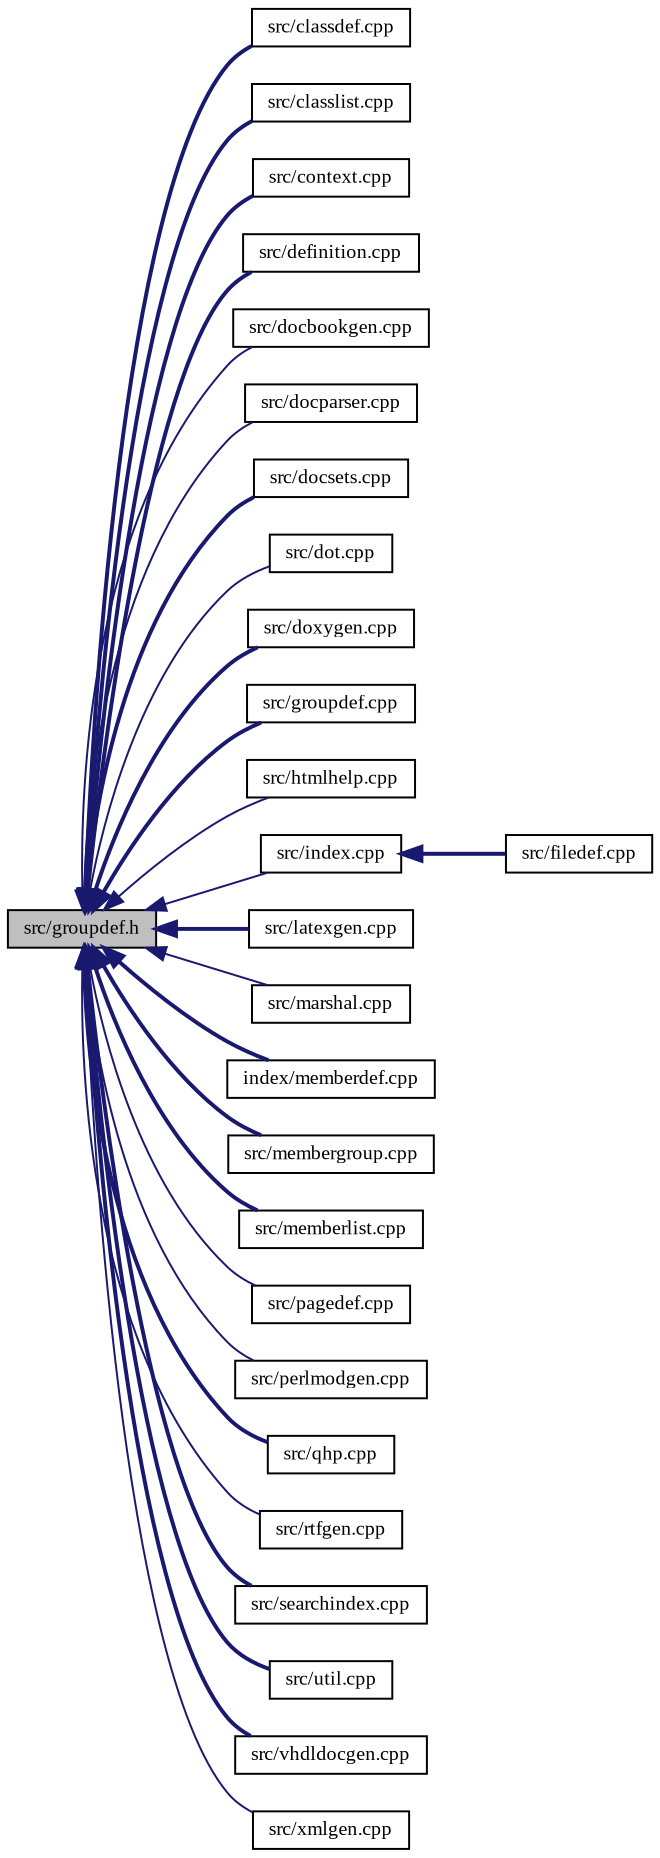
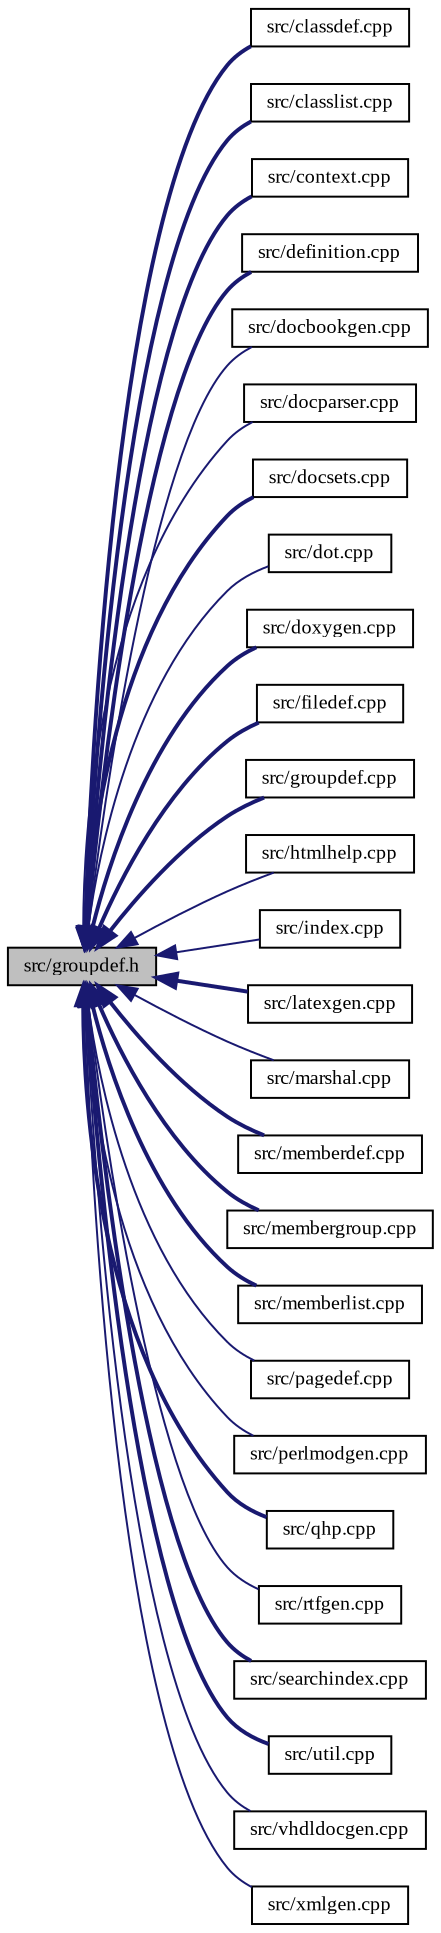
edge "src/filedef.cpp" -> "src/index.cpp": now "src/filedef.cpp" -> "src/groupdef.h"
node "index/memberdef.cpp": label "index/memberdef.cpp" -> "src/memberdef.cpp"
edge "src/vhdldocgen.cpp" -> "src/groupdef.h": style bold -> solid
